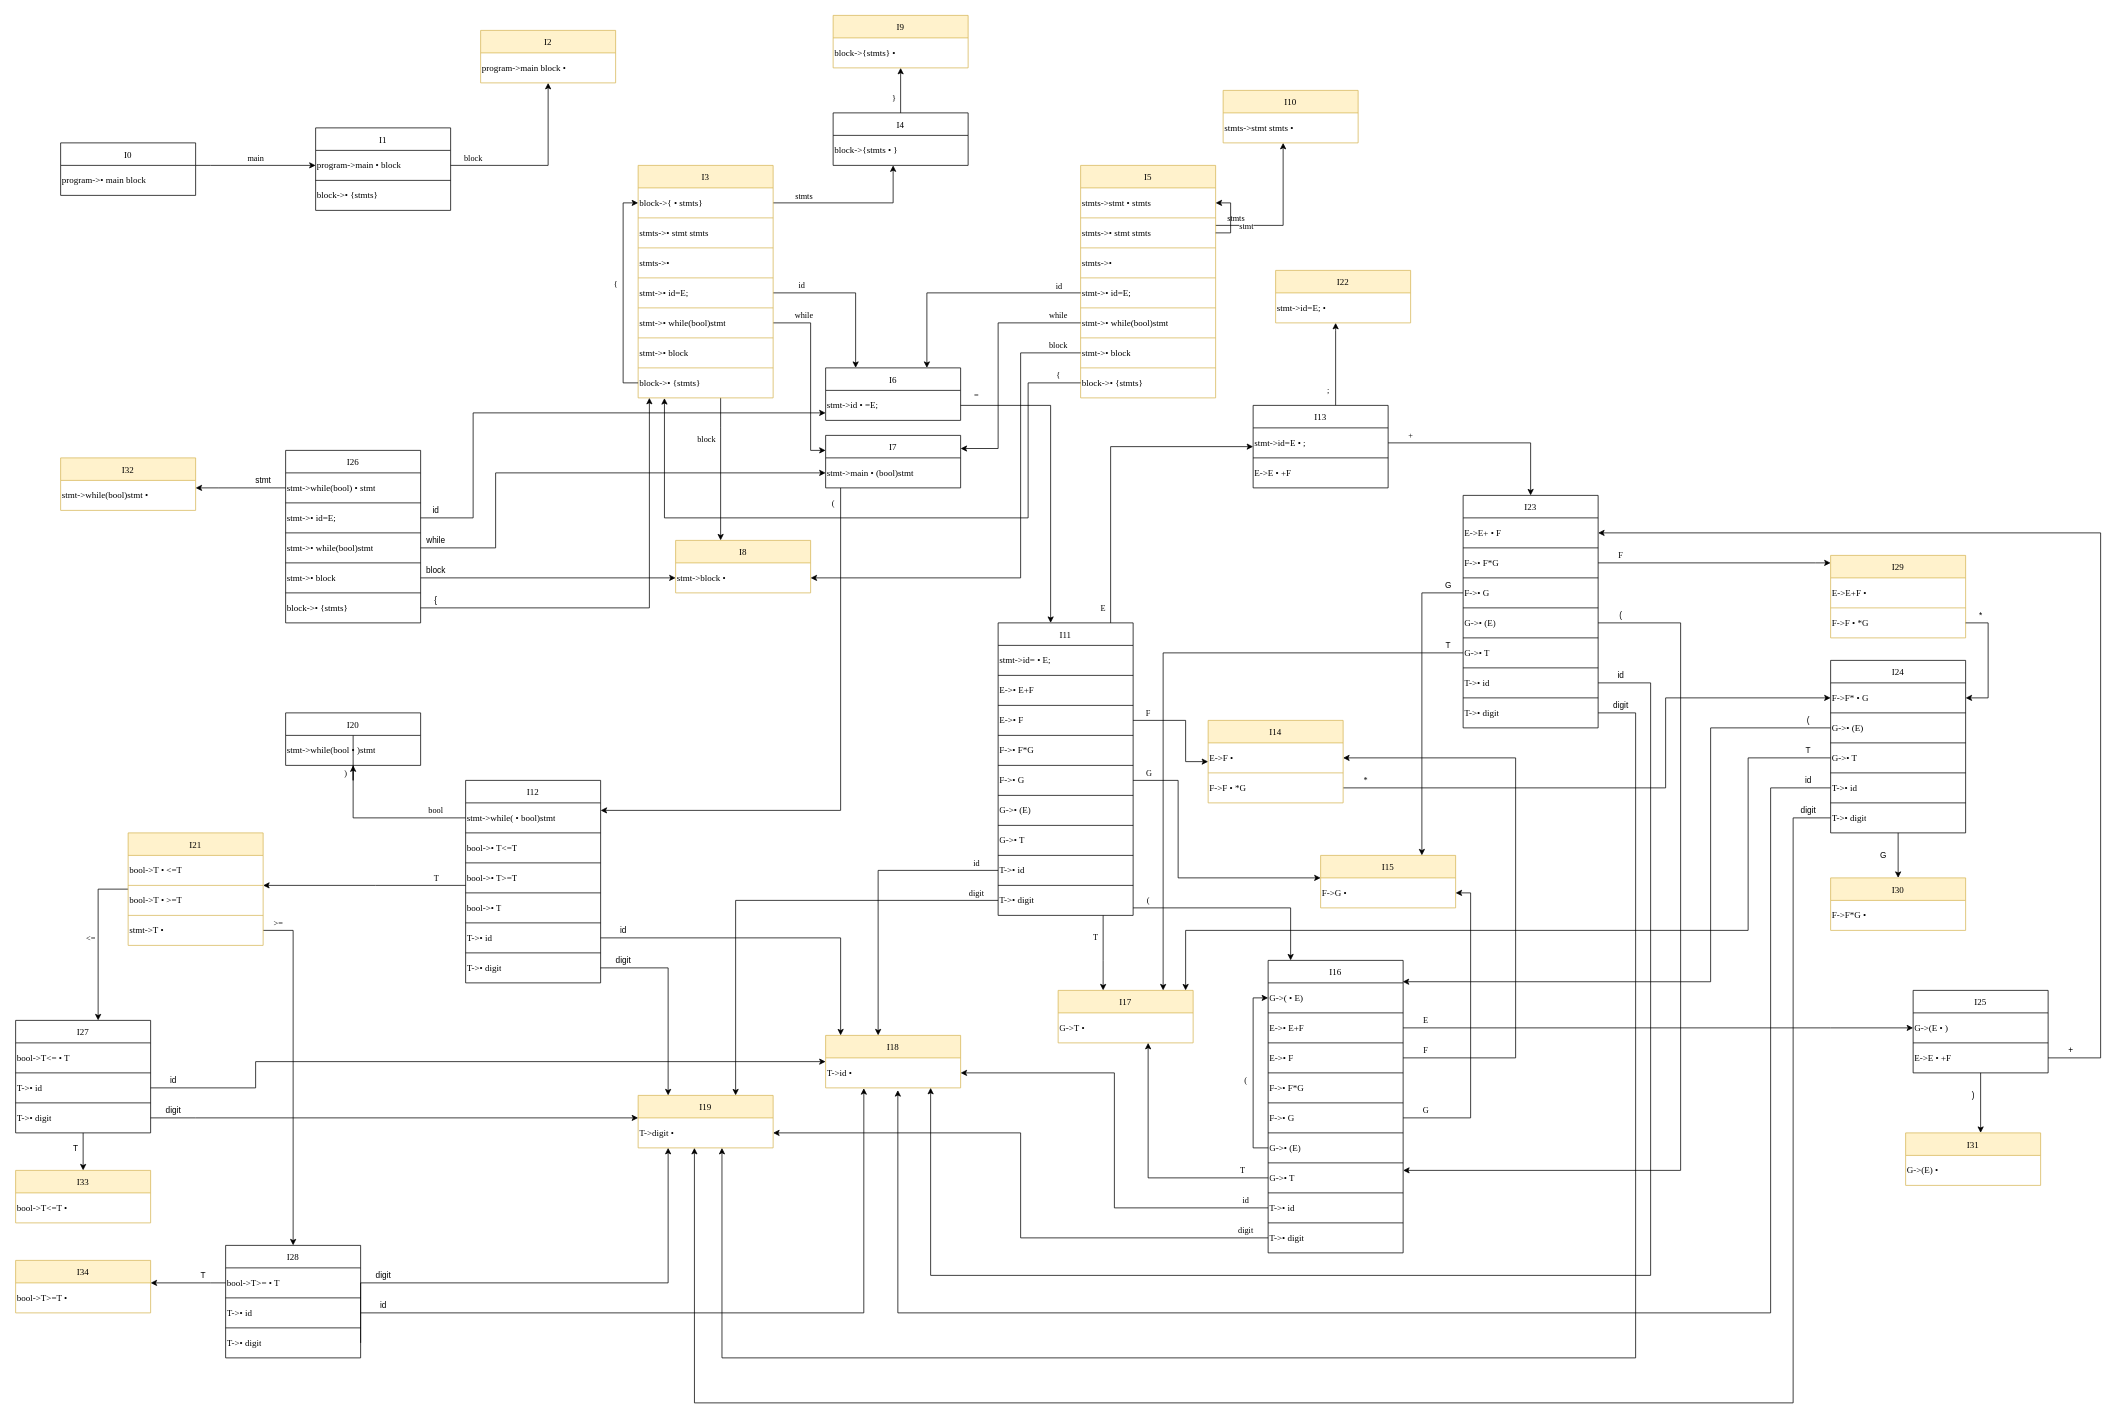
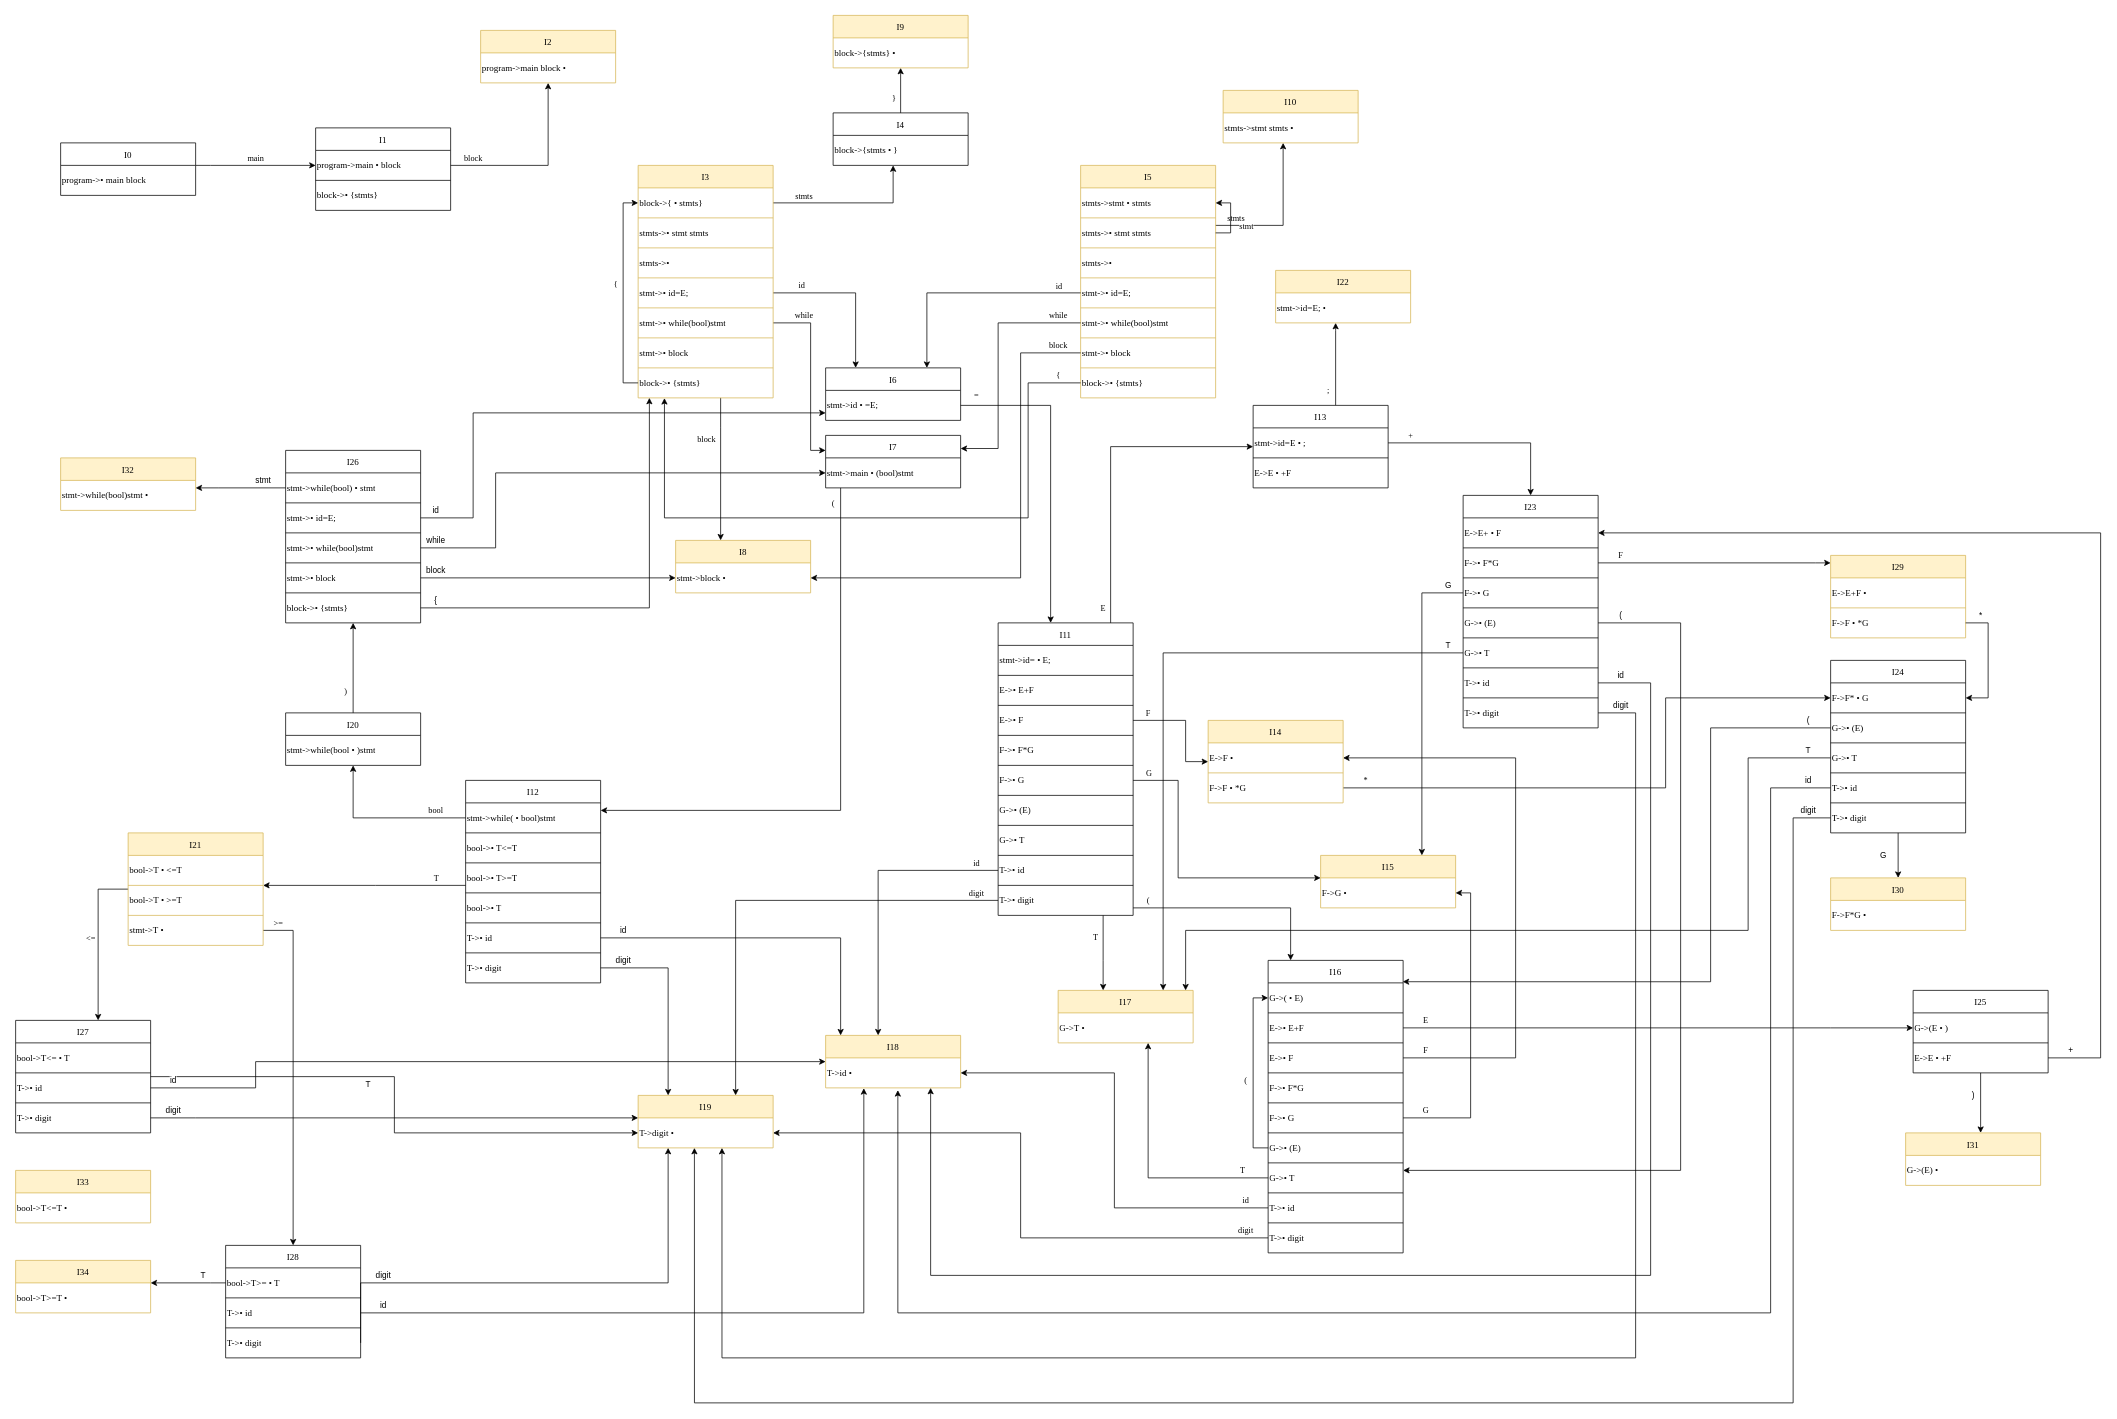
edge "I20" -> "stmt->while(bool • )stmt": now "I20" -> "I26"
edge "I27" -> "I33": now "I27" -> "T->digit •"
